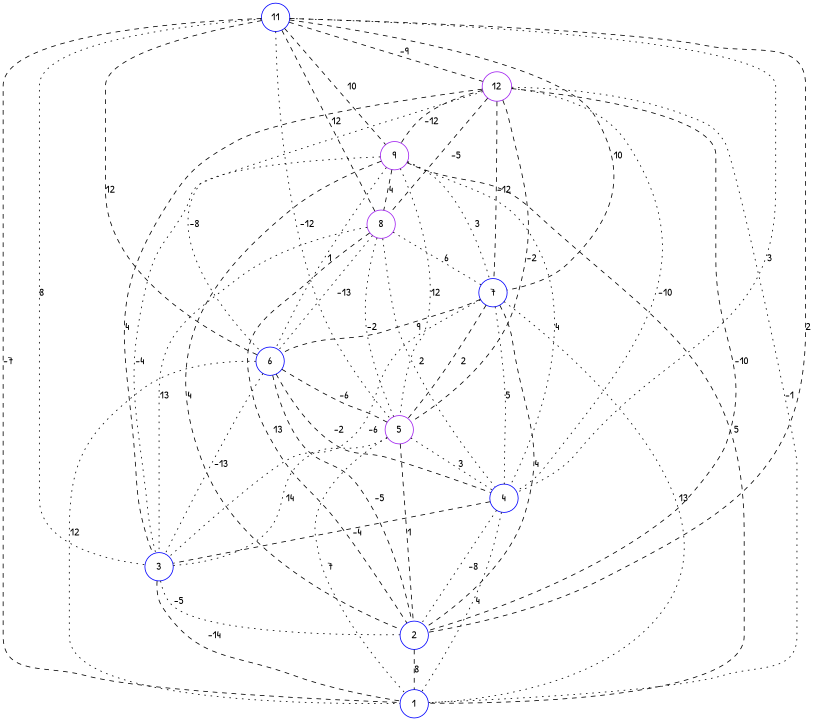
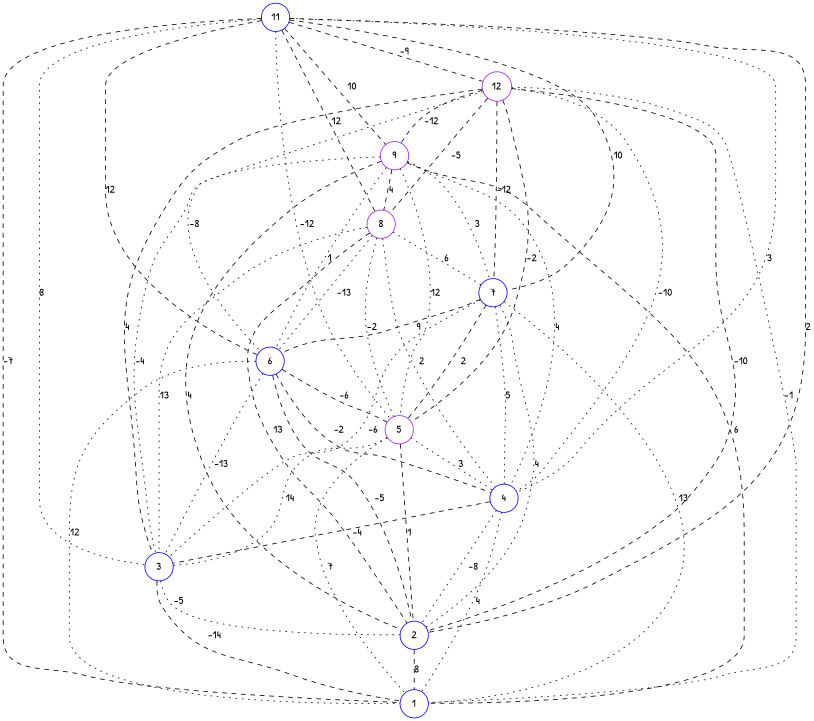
edge "9" -- "1": label "5" -> "6"
edge "7" -- "2": style dashed -> dotted
